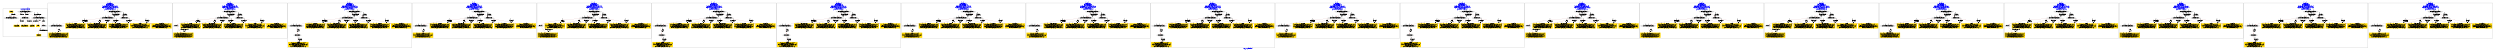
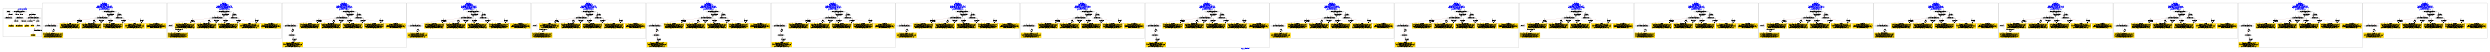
node "VIDEO": fillcolor gold -> lightgray
node "EuropeanaAggregation2": label "EuropeanaAggregation2" -> "WebResource2"
